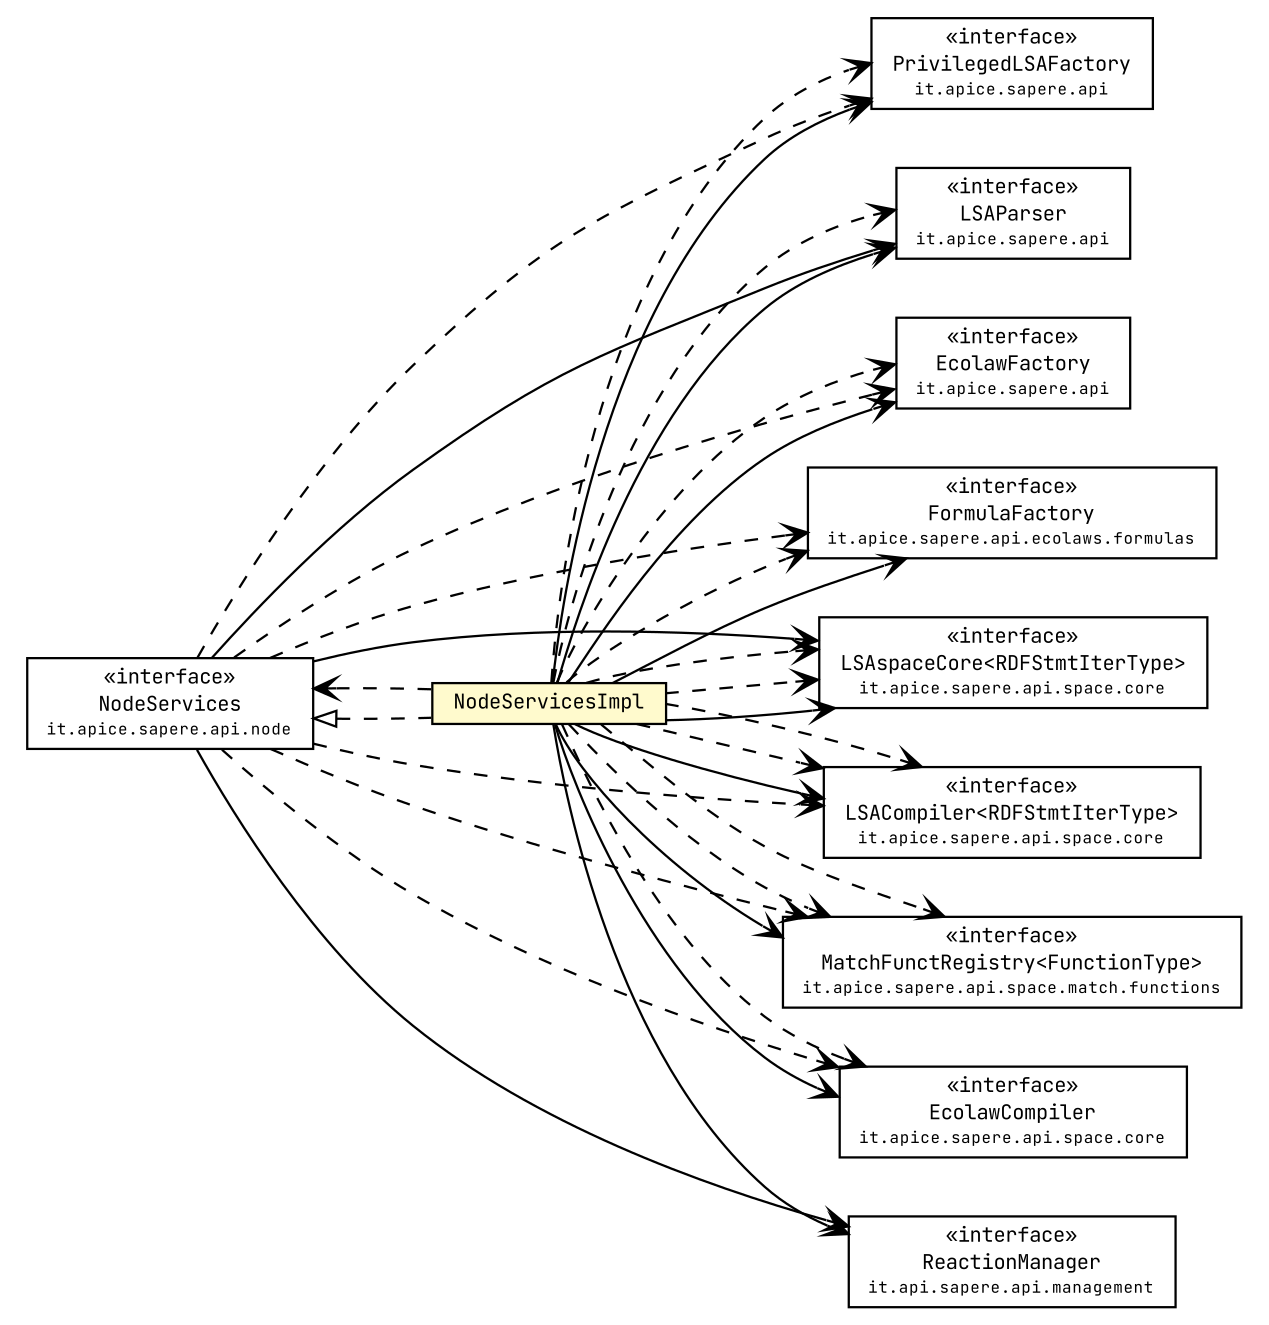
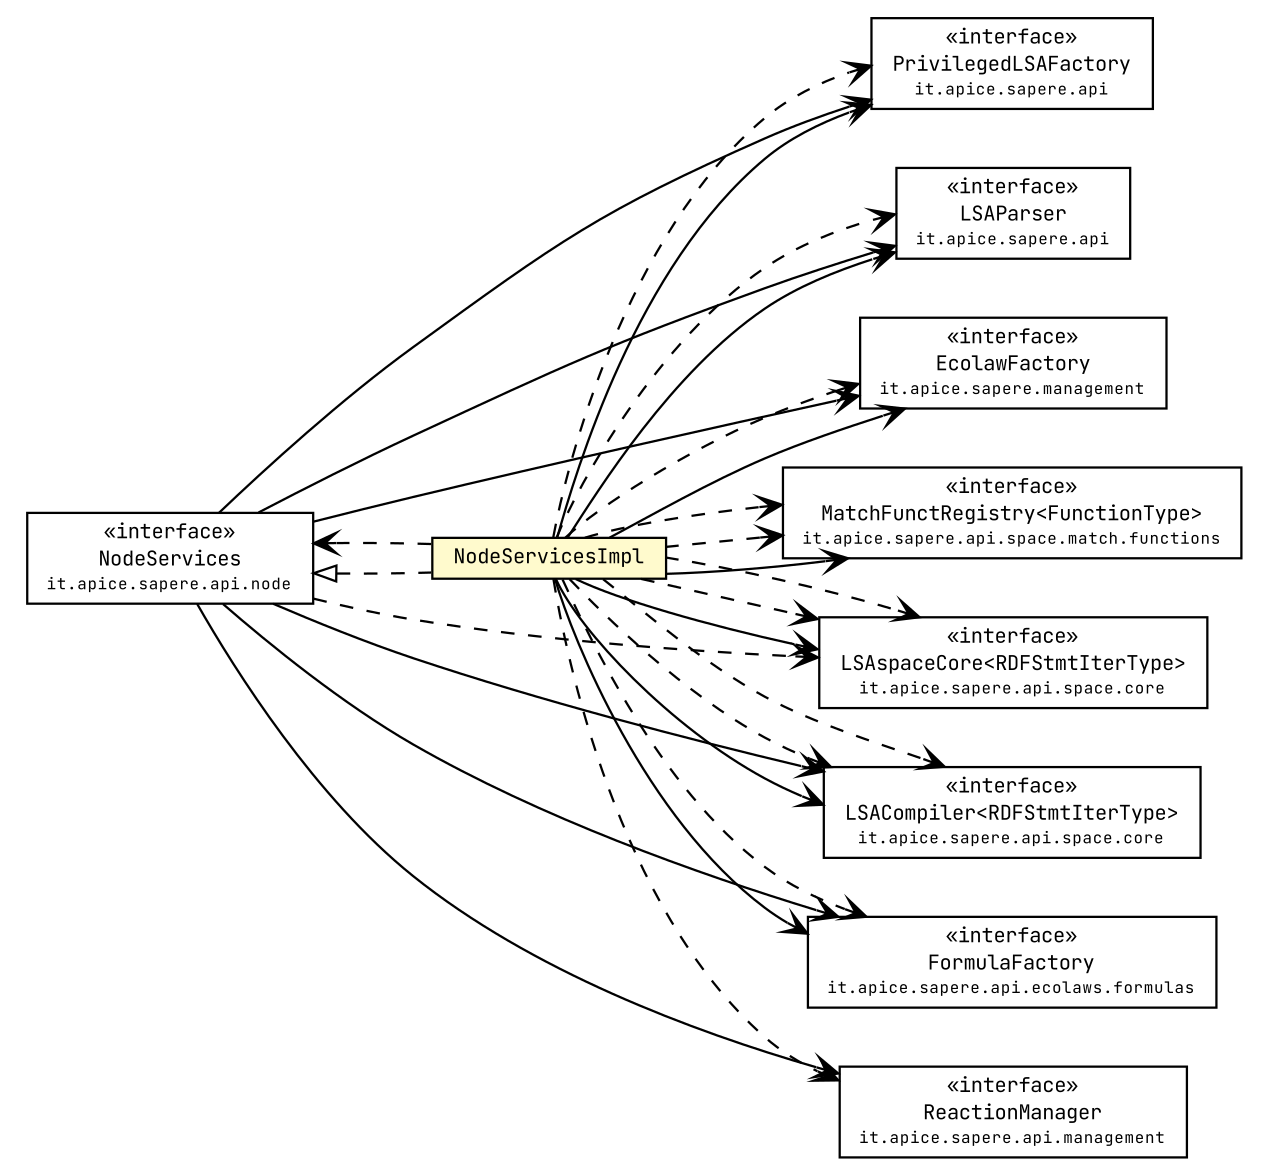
edge "NodeServices" -> "PrivilegedLSAFactory": style dashed -> solid
node "EcolawFactory": text "it.apice.sapere.api" -> "it.apice.sapere.management"
edge "NodeServices" -> "EcolawFactory": style dashed -> solid
edge "NodeServices" -> "FormulaFactory": style dashed -> solid
edge "NodeServices" -> "LSAspaceCore<RDFStmtIterType>": style solid -> dashed
edge "NodeServices" -> "LSACompiler<RDFStmtIterType>": style dashed -> solid
edge "NodeServices" -> "MatchFunctRegistry<FunctionType>": removed
edge "NodeServicesImpl" -> "ReactionManager": style solid -> dashed
node "EcolawCompiler": removed
node "ReactionManager": text "it.api.sapere.api.management" -> "it.apice.sapere.api.management"
